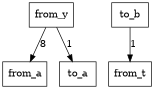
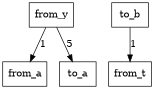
edge "from_y" -> "from_a": label "8" -> "1"
edge "from_y" -> "to_a": label "1" -> "5"
